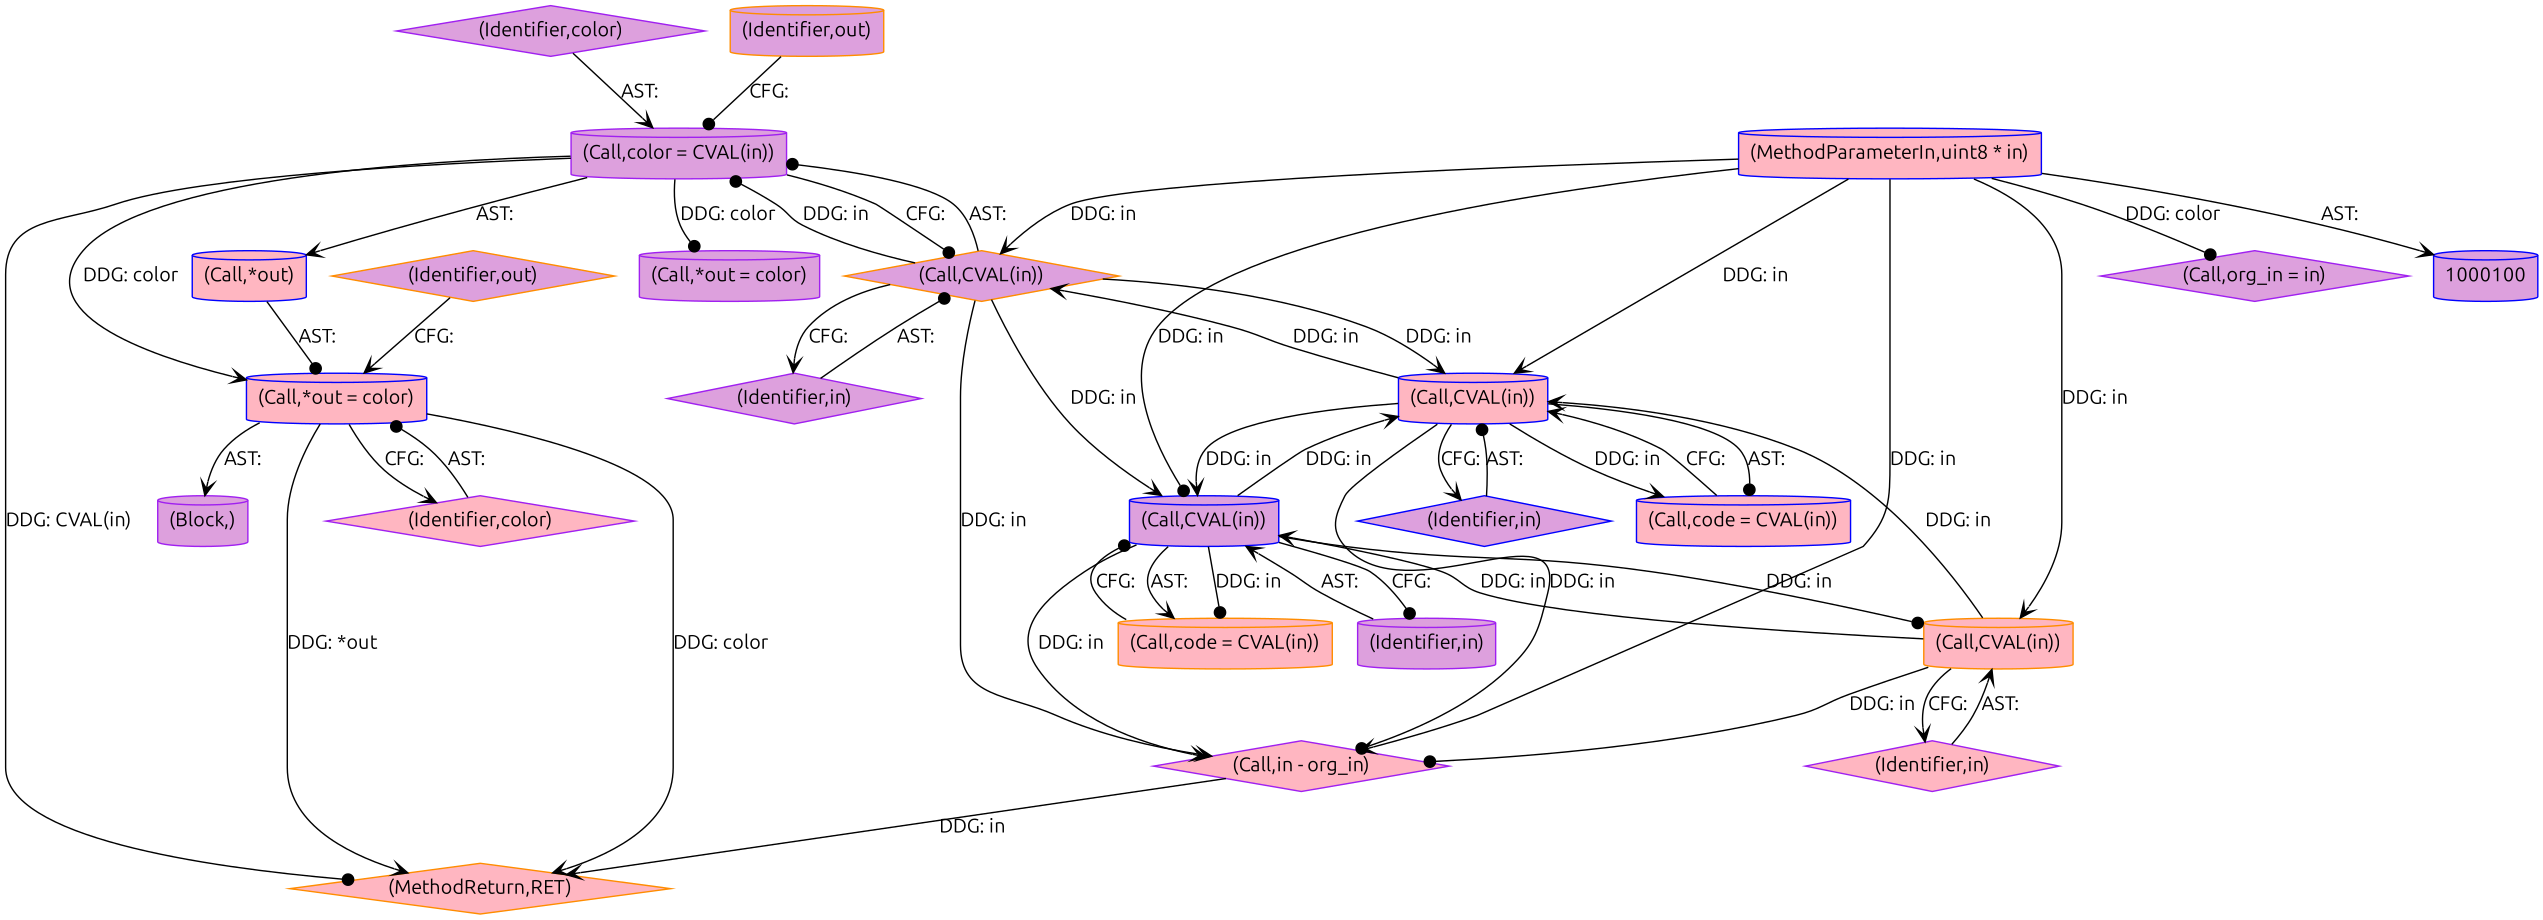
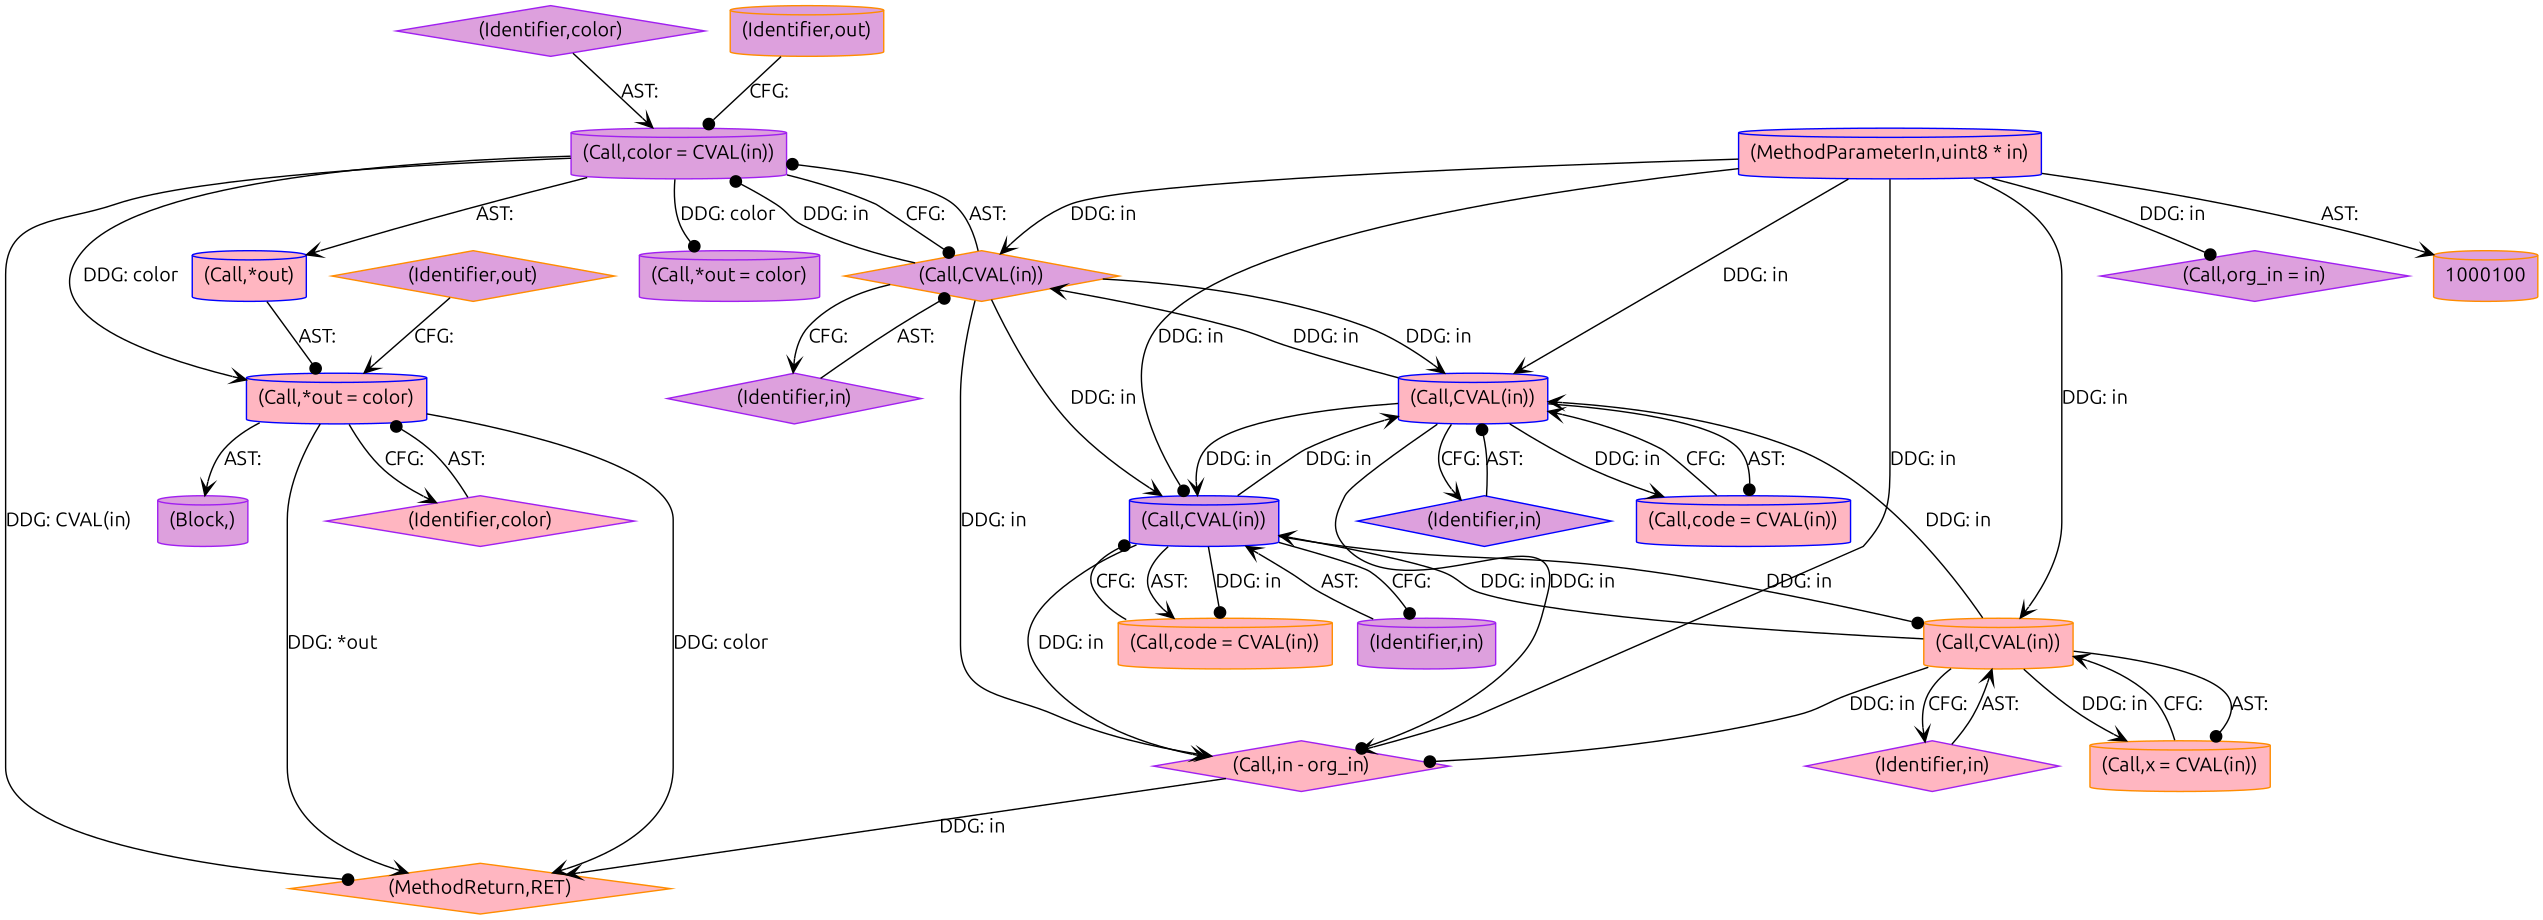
edge "(MethodParameterIn,uint8 * in)" -> "(Call,org_in = in)": label "DDG: color" -> "DDG: in"
node "1000100": color blue -> darkorange
node "(Call,x = CVAL(in))": added
